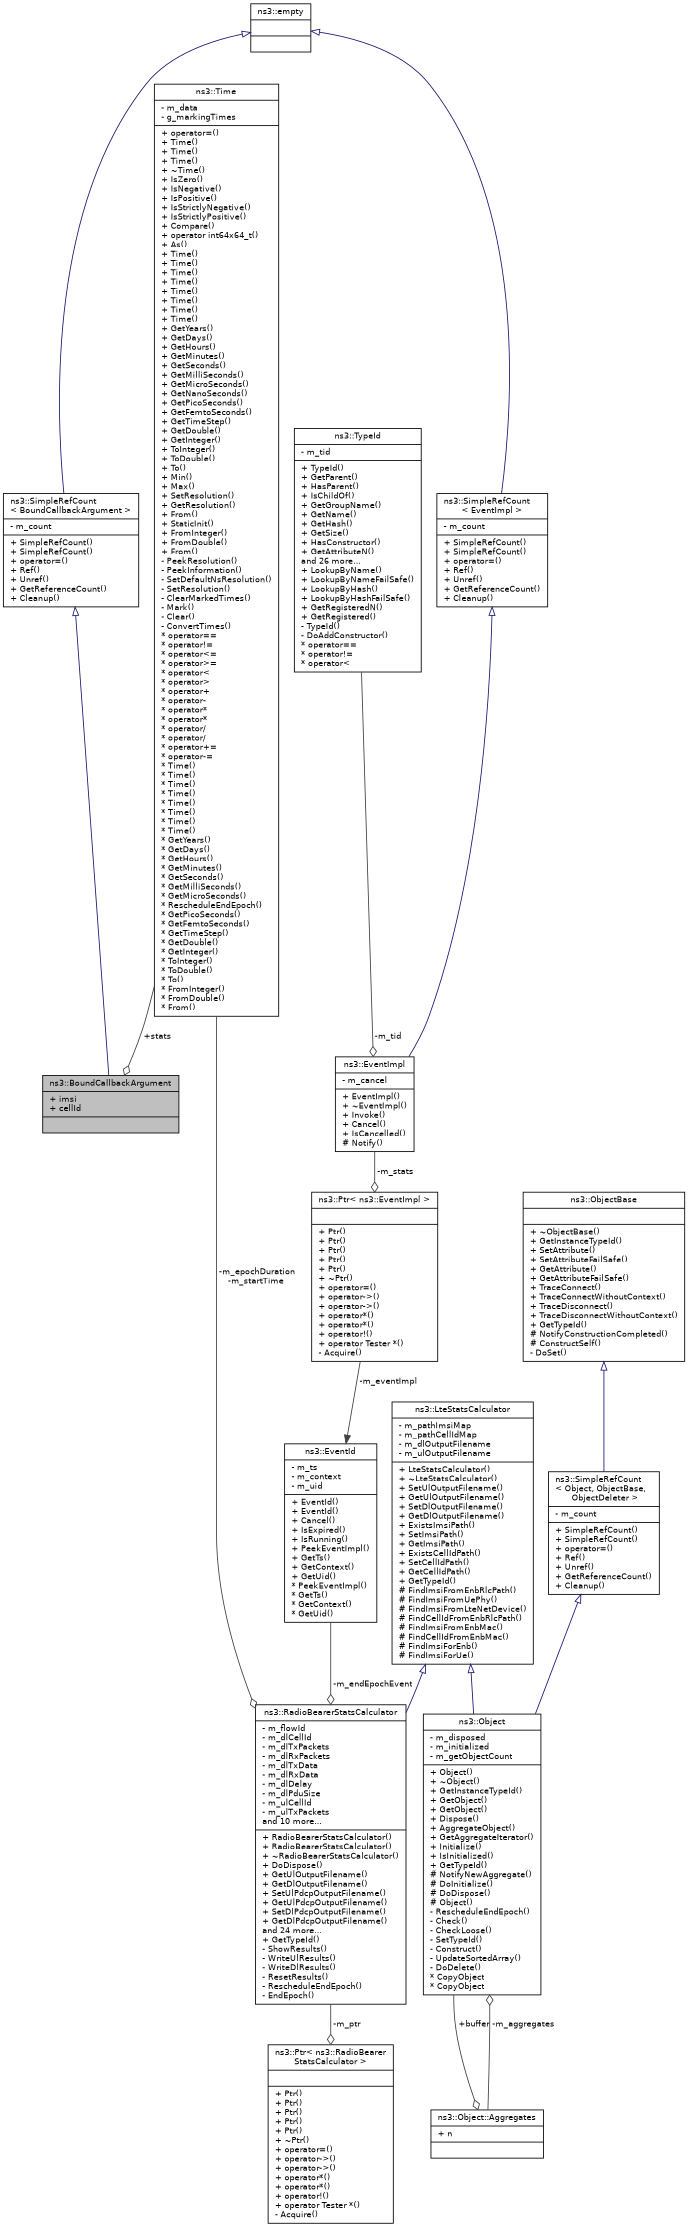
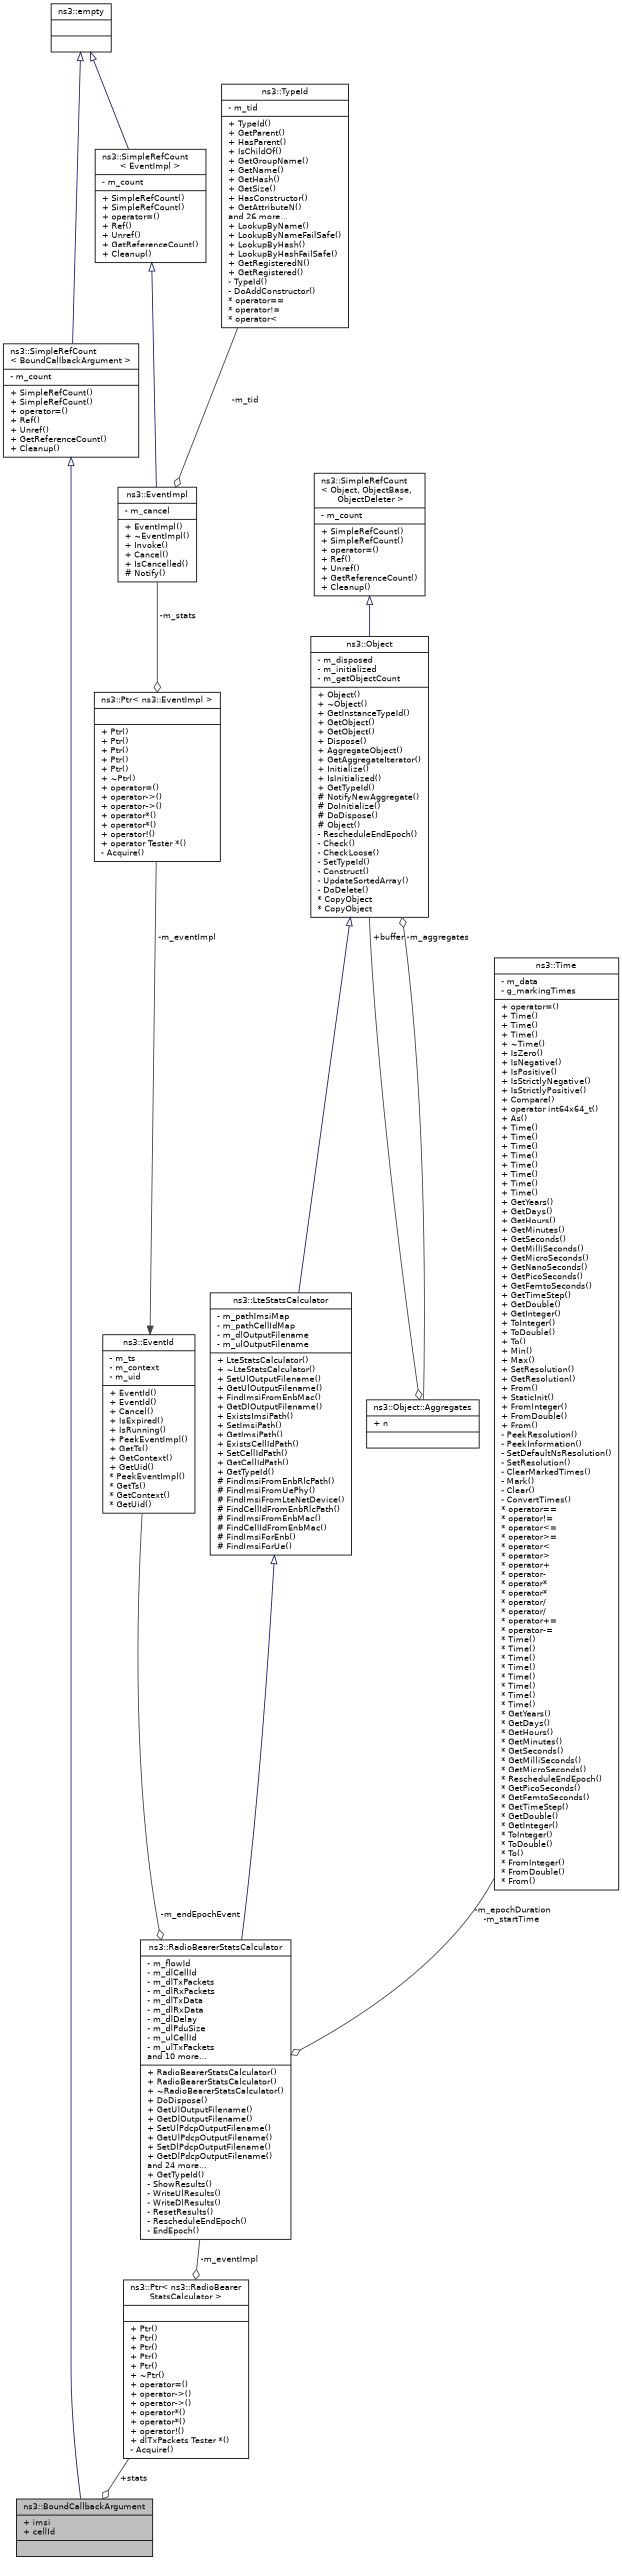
edge "ns3::Time" -> "ns3::BoundCallbackArgument": now "ns3::Ptr< ns3::RadioBearer" -> "ns3::BoundCallbackArgument"
node "ns3::ObjectBase": removed
node "ns3::LteStatsCalculator": text "+ SetDlOutputFilename()" -> "+ FindImsiFromEnbMac()"
edge "ns3::Object" -> "ns3::LteStatsCalculator": reversed
edge "ns3::RadioBearerStatsCalculator" -> "ns3::Ptr< ns3::RadioBearer": label " -m_ptr" -> " -m_eventImpl"
node "ns3::Ptr< ns3::RadioBearer": text "+ operator Tester *()" -> "+ dlTxPackets Tester *()"
